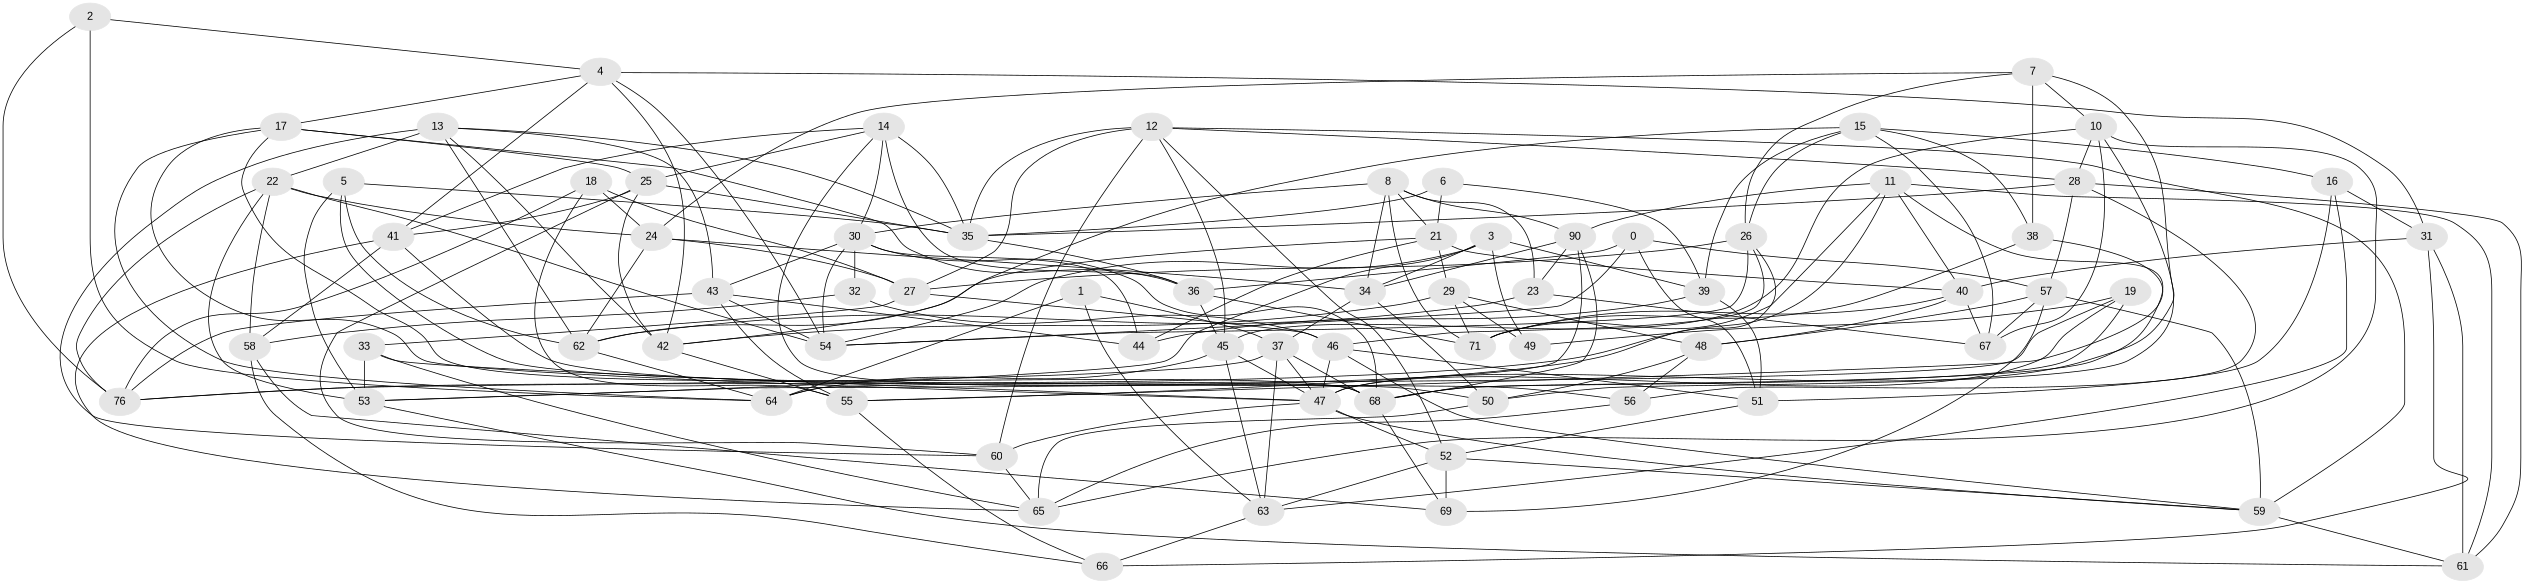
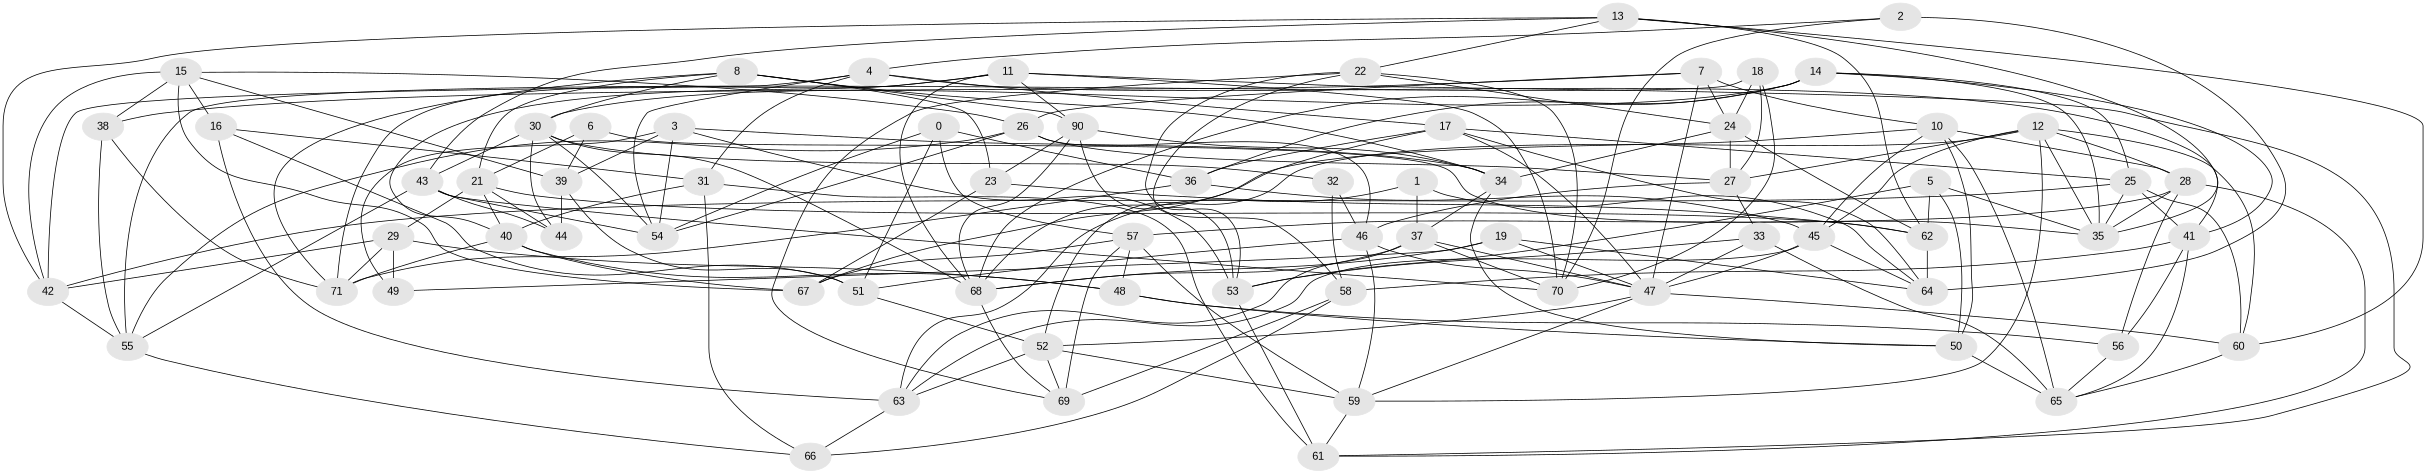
edge "35" -- "36": removed
edge "22" -- "54": now "22" -- "69"
node "76": label "76" -> "70"
